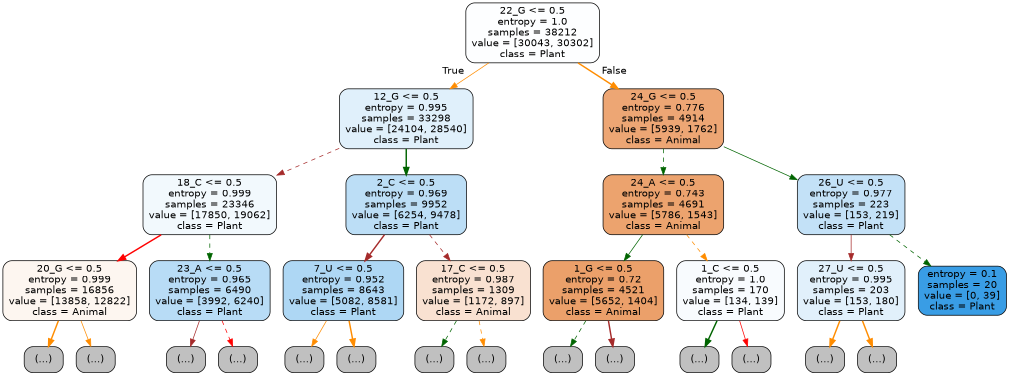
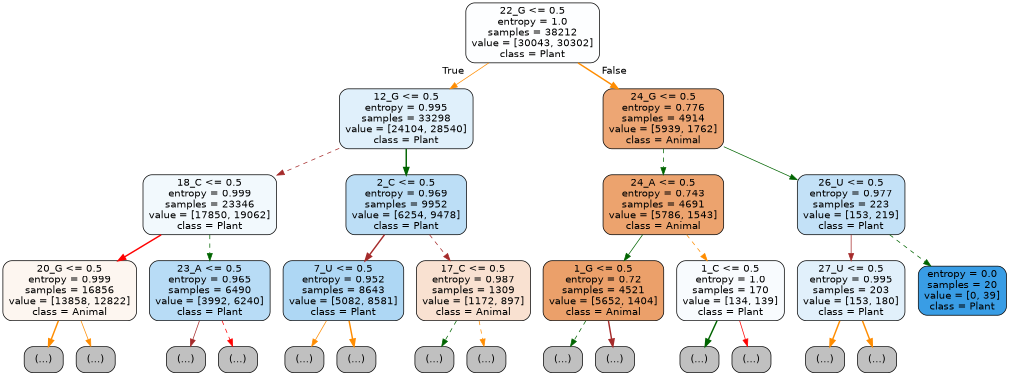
node "entropy = 0.1 samples = 20 value = [0, 39] class = Plant": label "entropy = 0.1 samples = 20 value = [0, 39] class = Plant" -> "entropy = 0.0 samples = 20 value = [0, 39] class = Plant"
